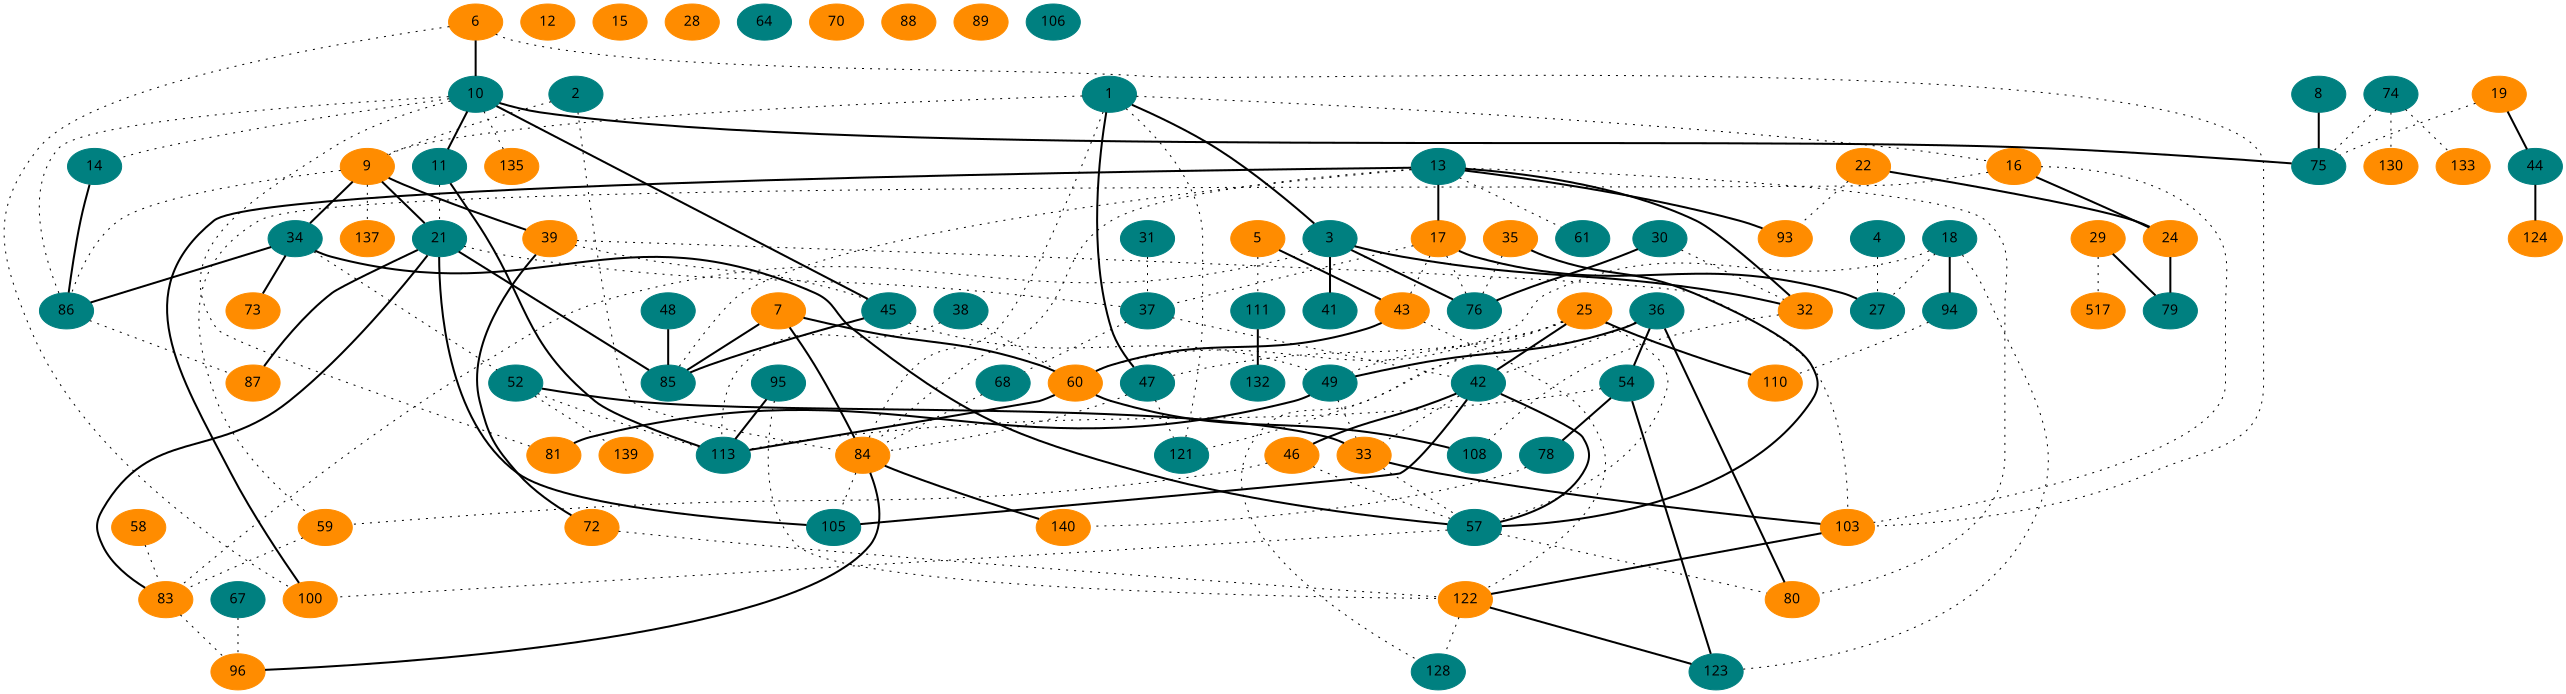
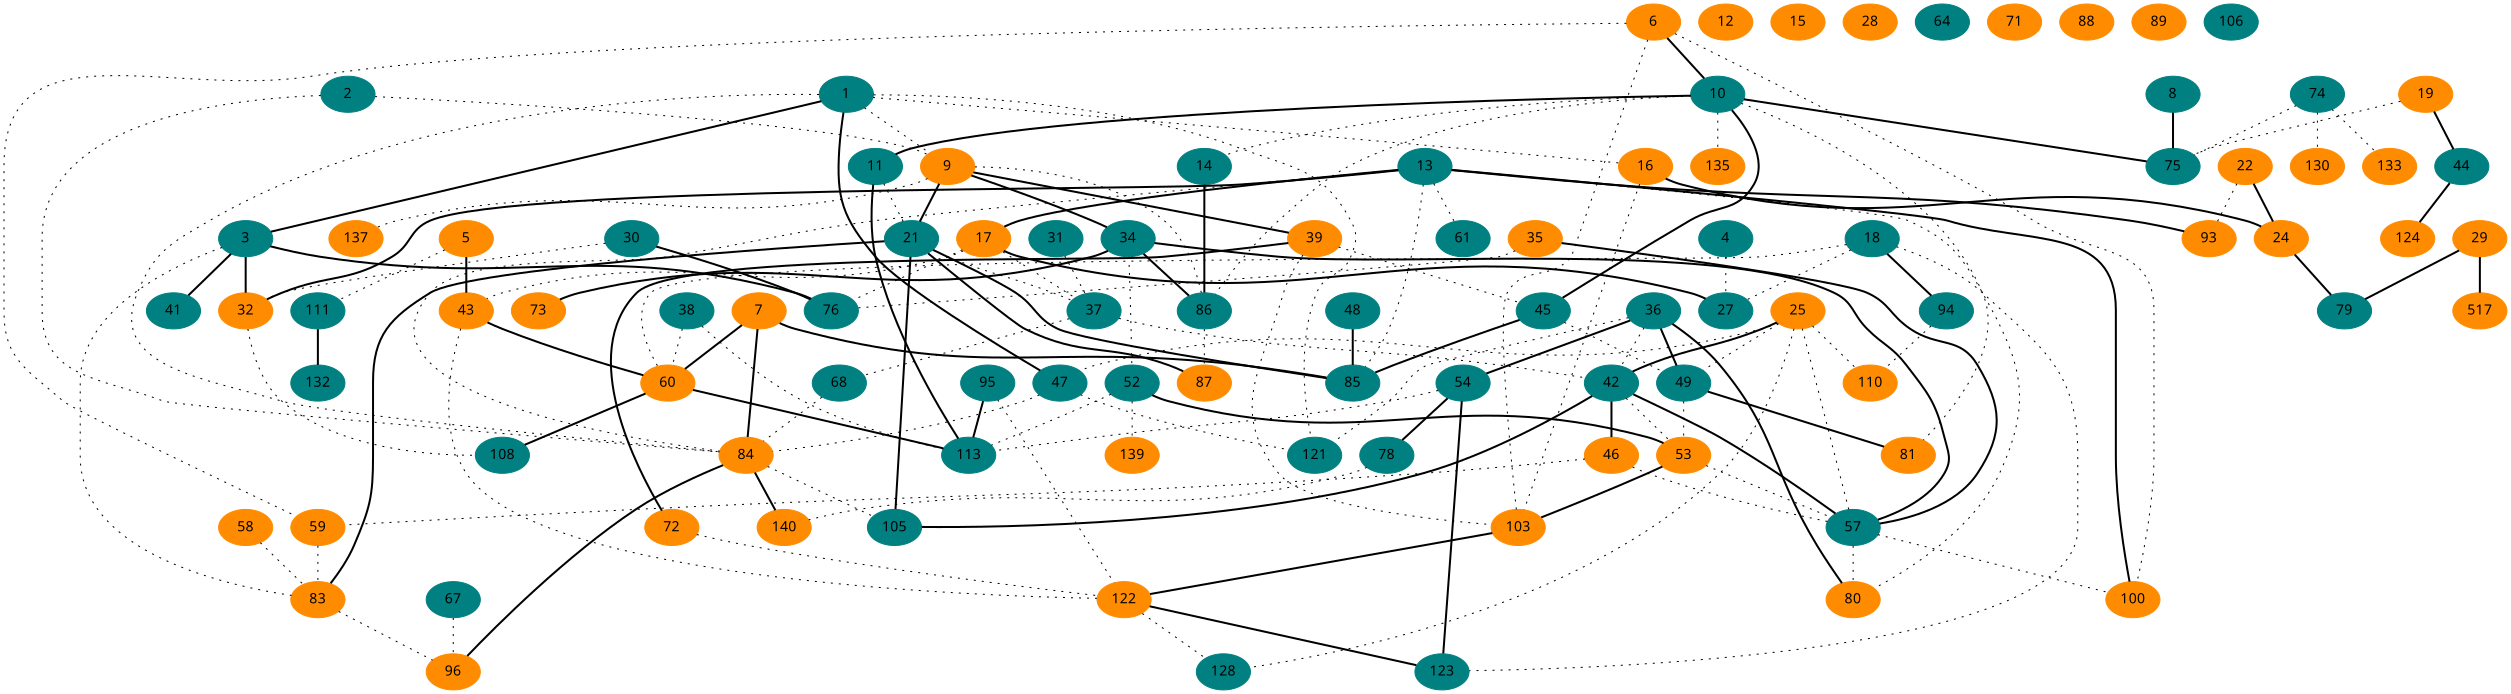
node "70": label "70" -> "71"
edge "16" -- "59": now "6" -- "59"
edge "29" -- "517": style dotted -> bold
edge "25" -- "110": style bold -> dotted
node "33": label "33" -> "53"
